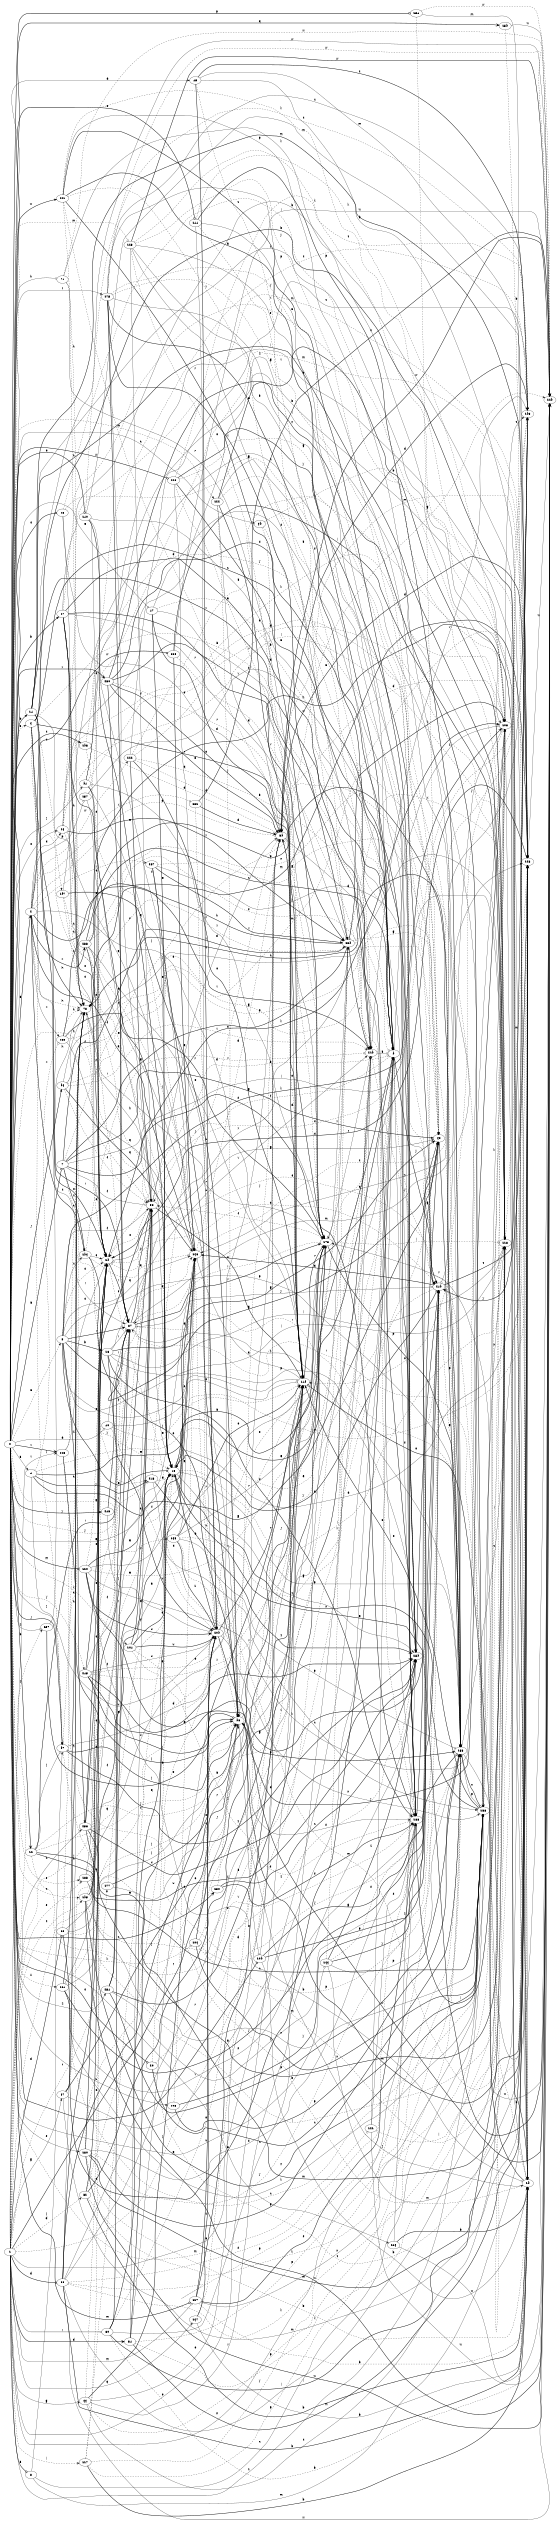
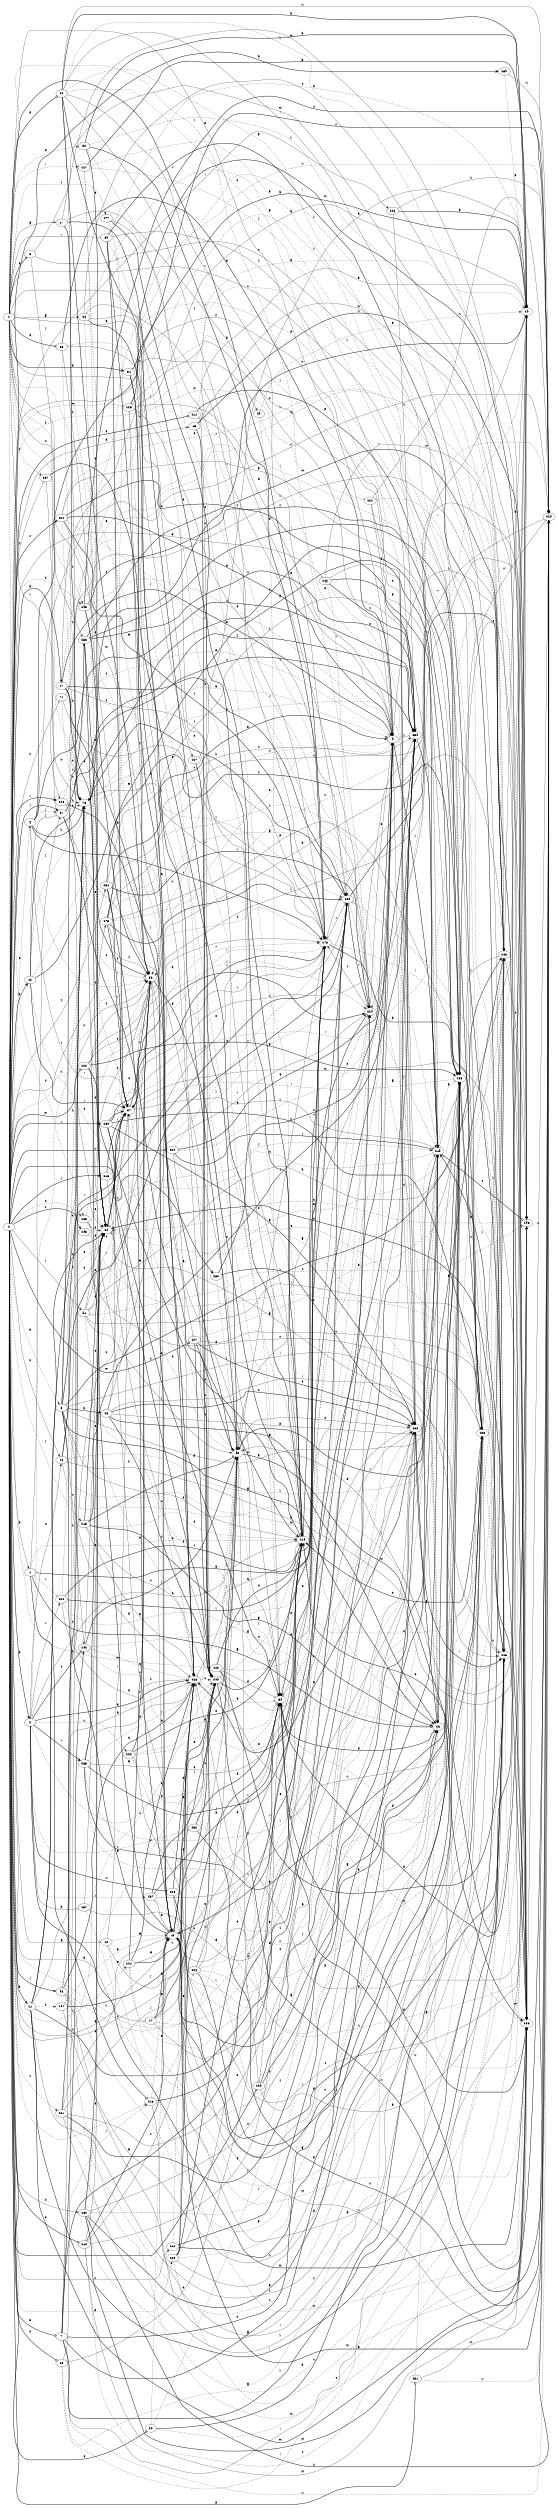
edge "68" -> "39": added, label "d"
